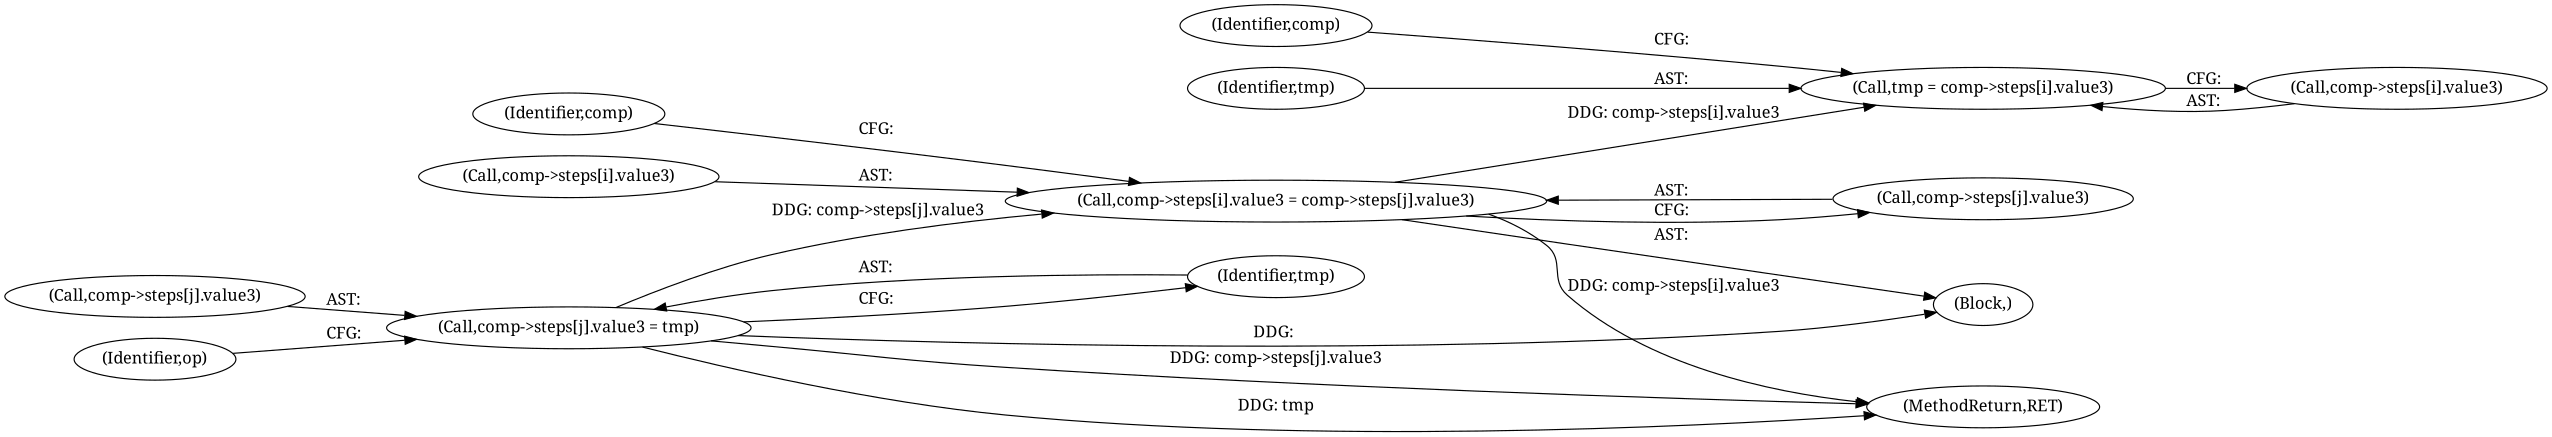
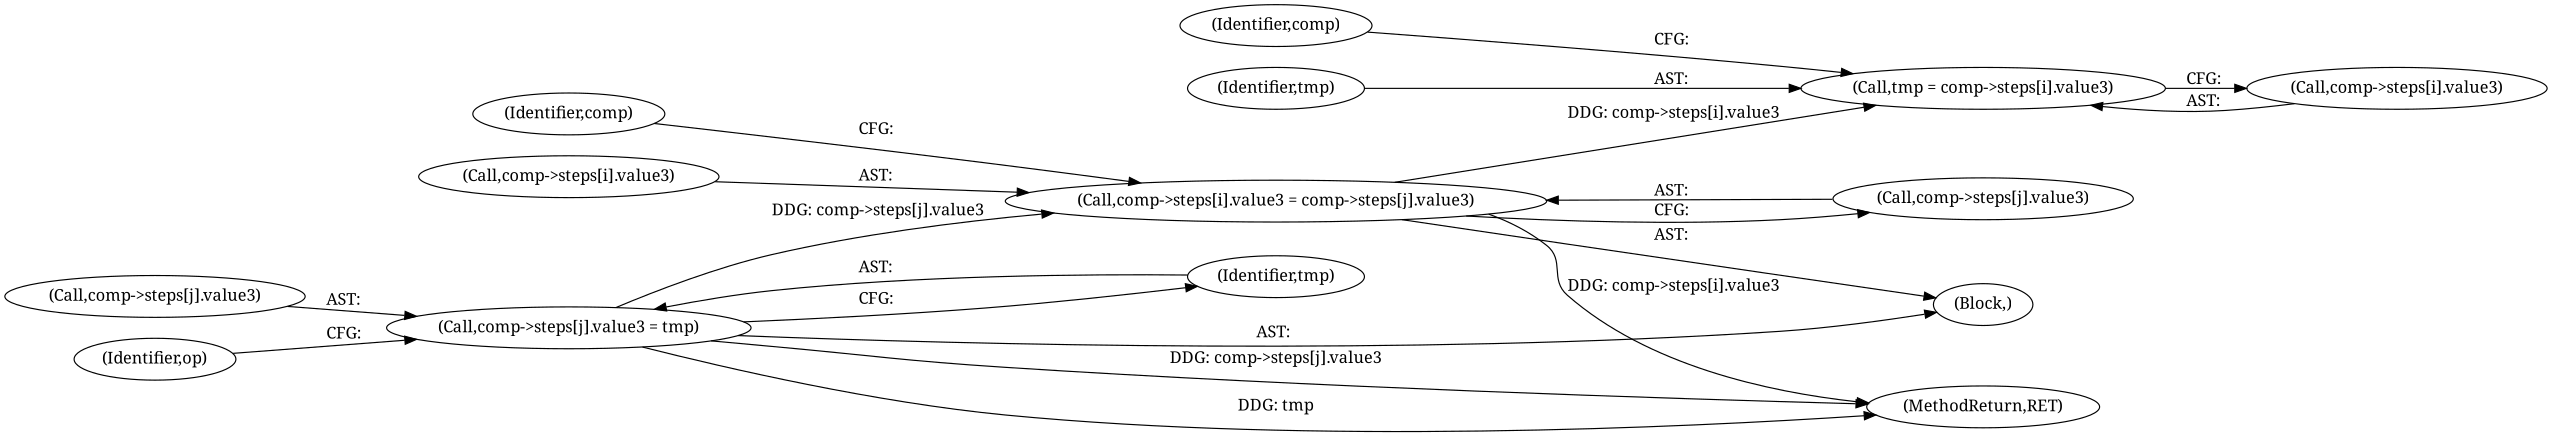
edge "(Call,comp->steps[j].value3 = tmp)" -> "(Block,)": label "DDG: " -> "AST: "
